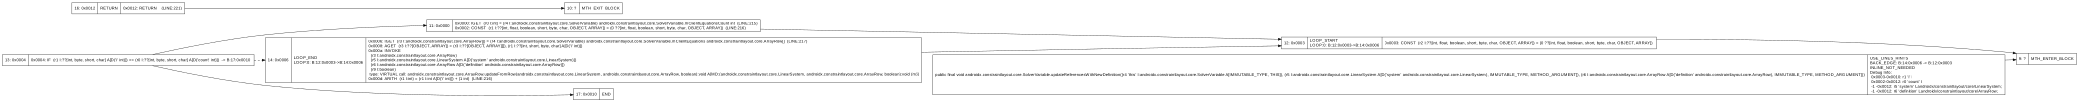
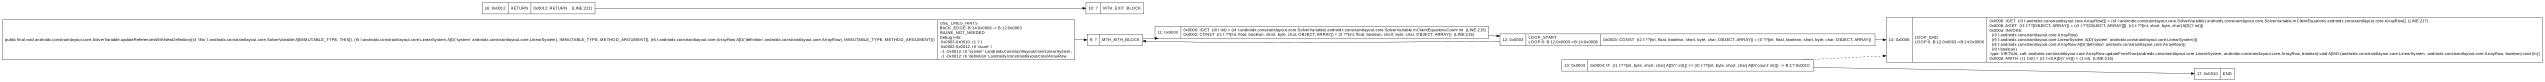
edge "13: 0x0004" -> "11: 0x0000": now "9: ?" -> "11: 0x0000"
edge "14: 0x0006" -> "12: 0x0003": reversed
node "9: ?": text "MTH_ENTER_BLOCK" -> "MTH_MTH_BLOCK"
